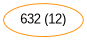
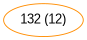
node "632 (12)": label "632 (12)" -> "132 (12)"
